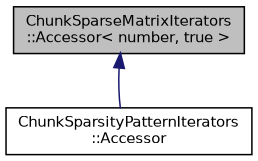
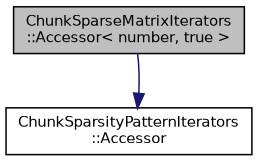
edge "ChunkSparsityPatternIterators ::Accessor" -> "ChunkSparseMatrixIterators ::Accessor< number, true >": reversed
